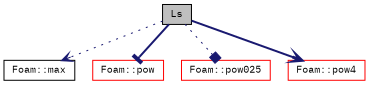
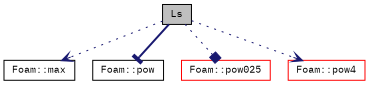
edge "Ls" -> "Foam::pow4": style bold -> dotted
node "Foam::pow": color red -> black
